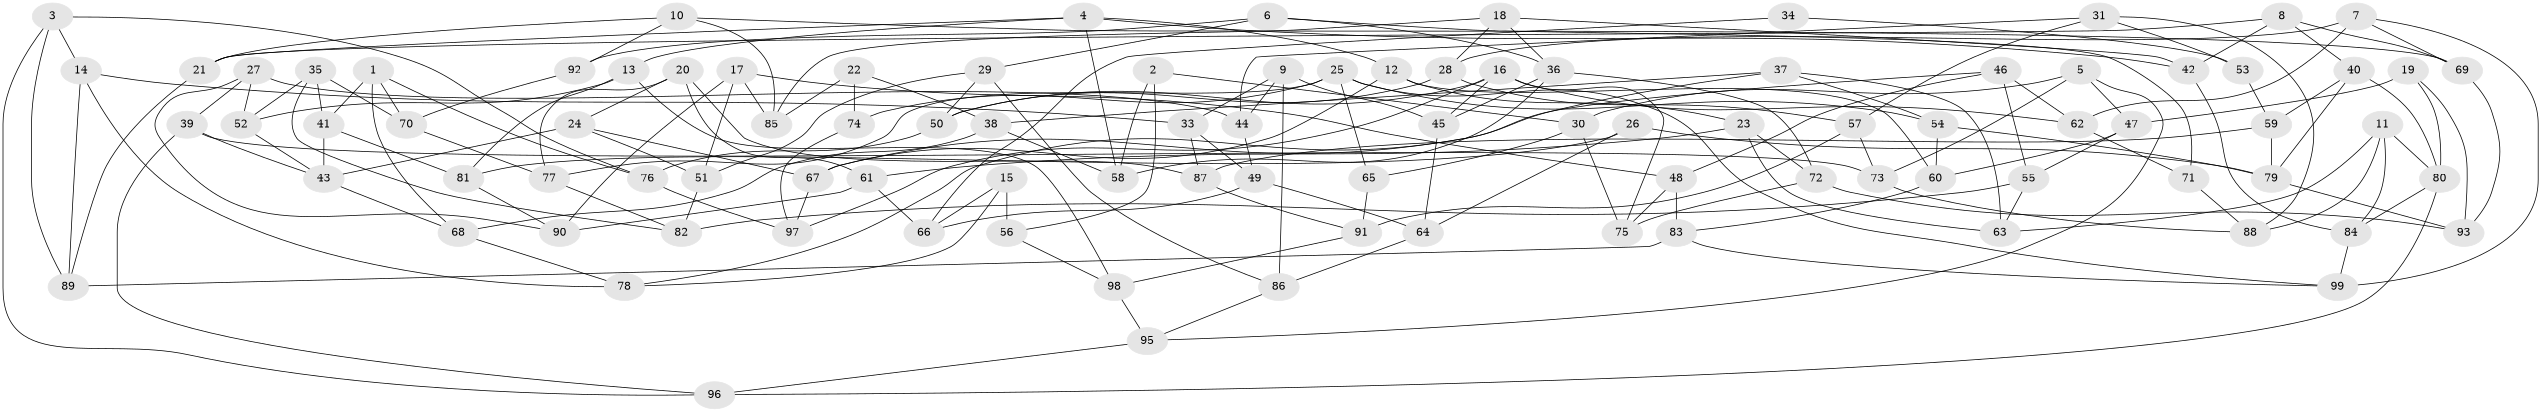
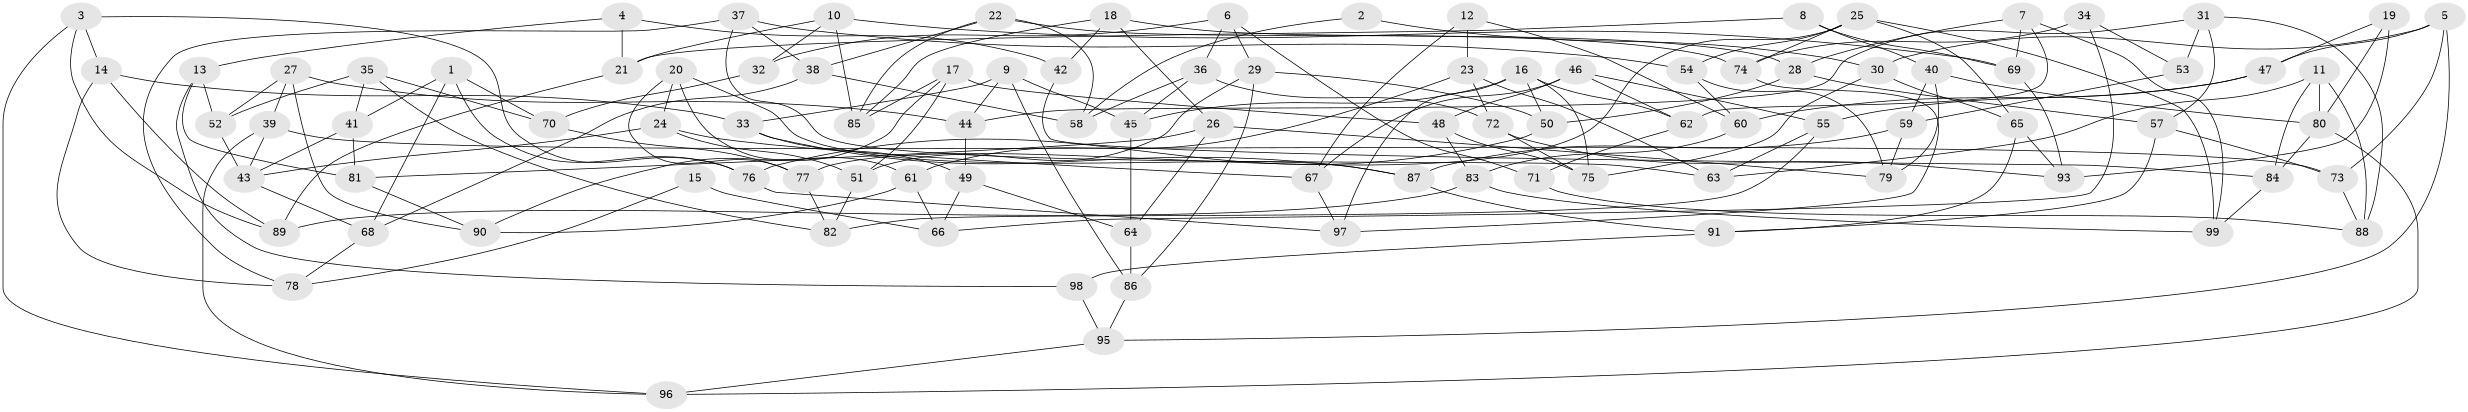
edge "4" -- "12": removed
edge "34" -- "74": added
edge "18" -- "36": now "18" -- "26"
edge "8" -- "42": removed
node "92": label "92" -> "32"
edge "4" -- "58": now "22" -- "58"
edge "79" -- "93": now "65" -- "93"
node "56": removed
